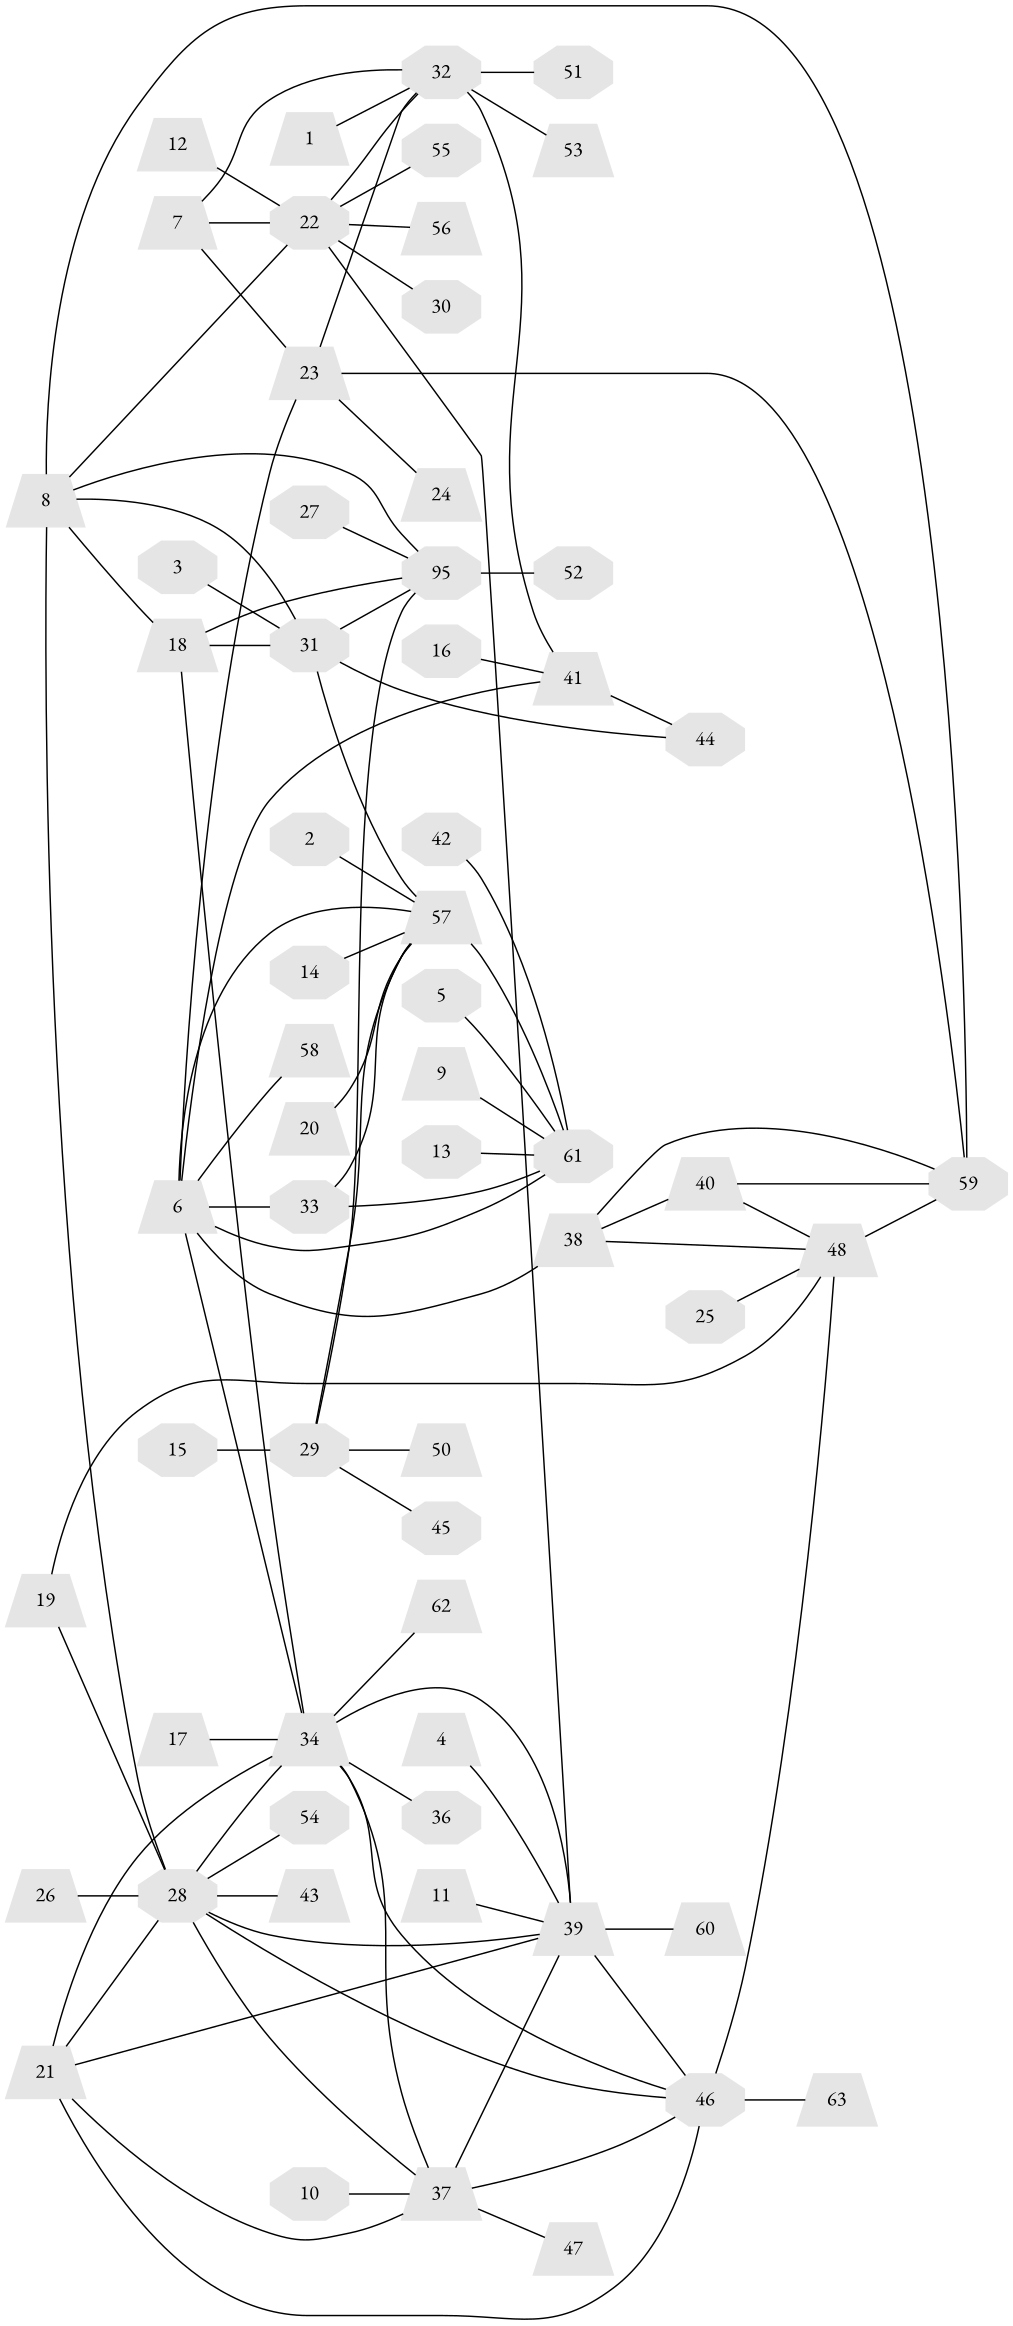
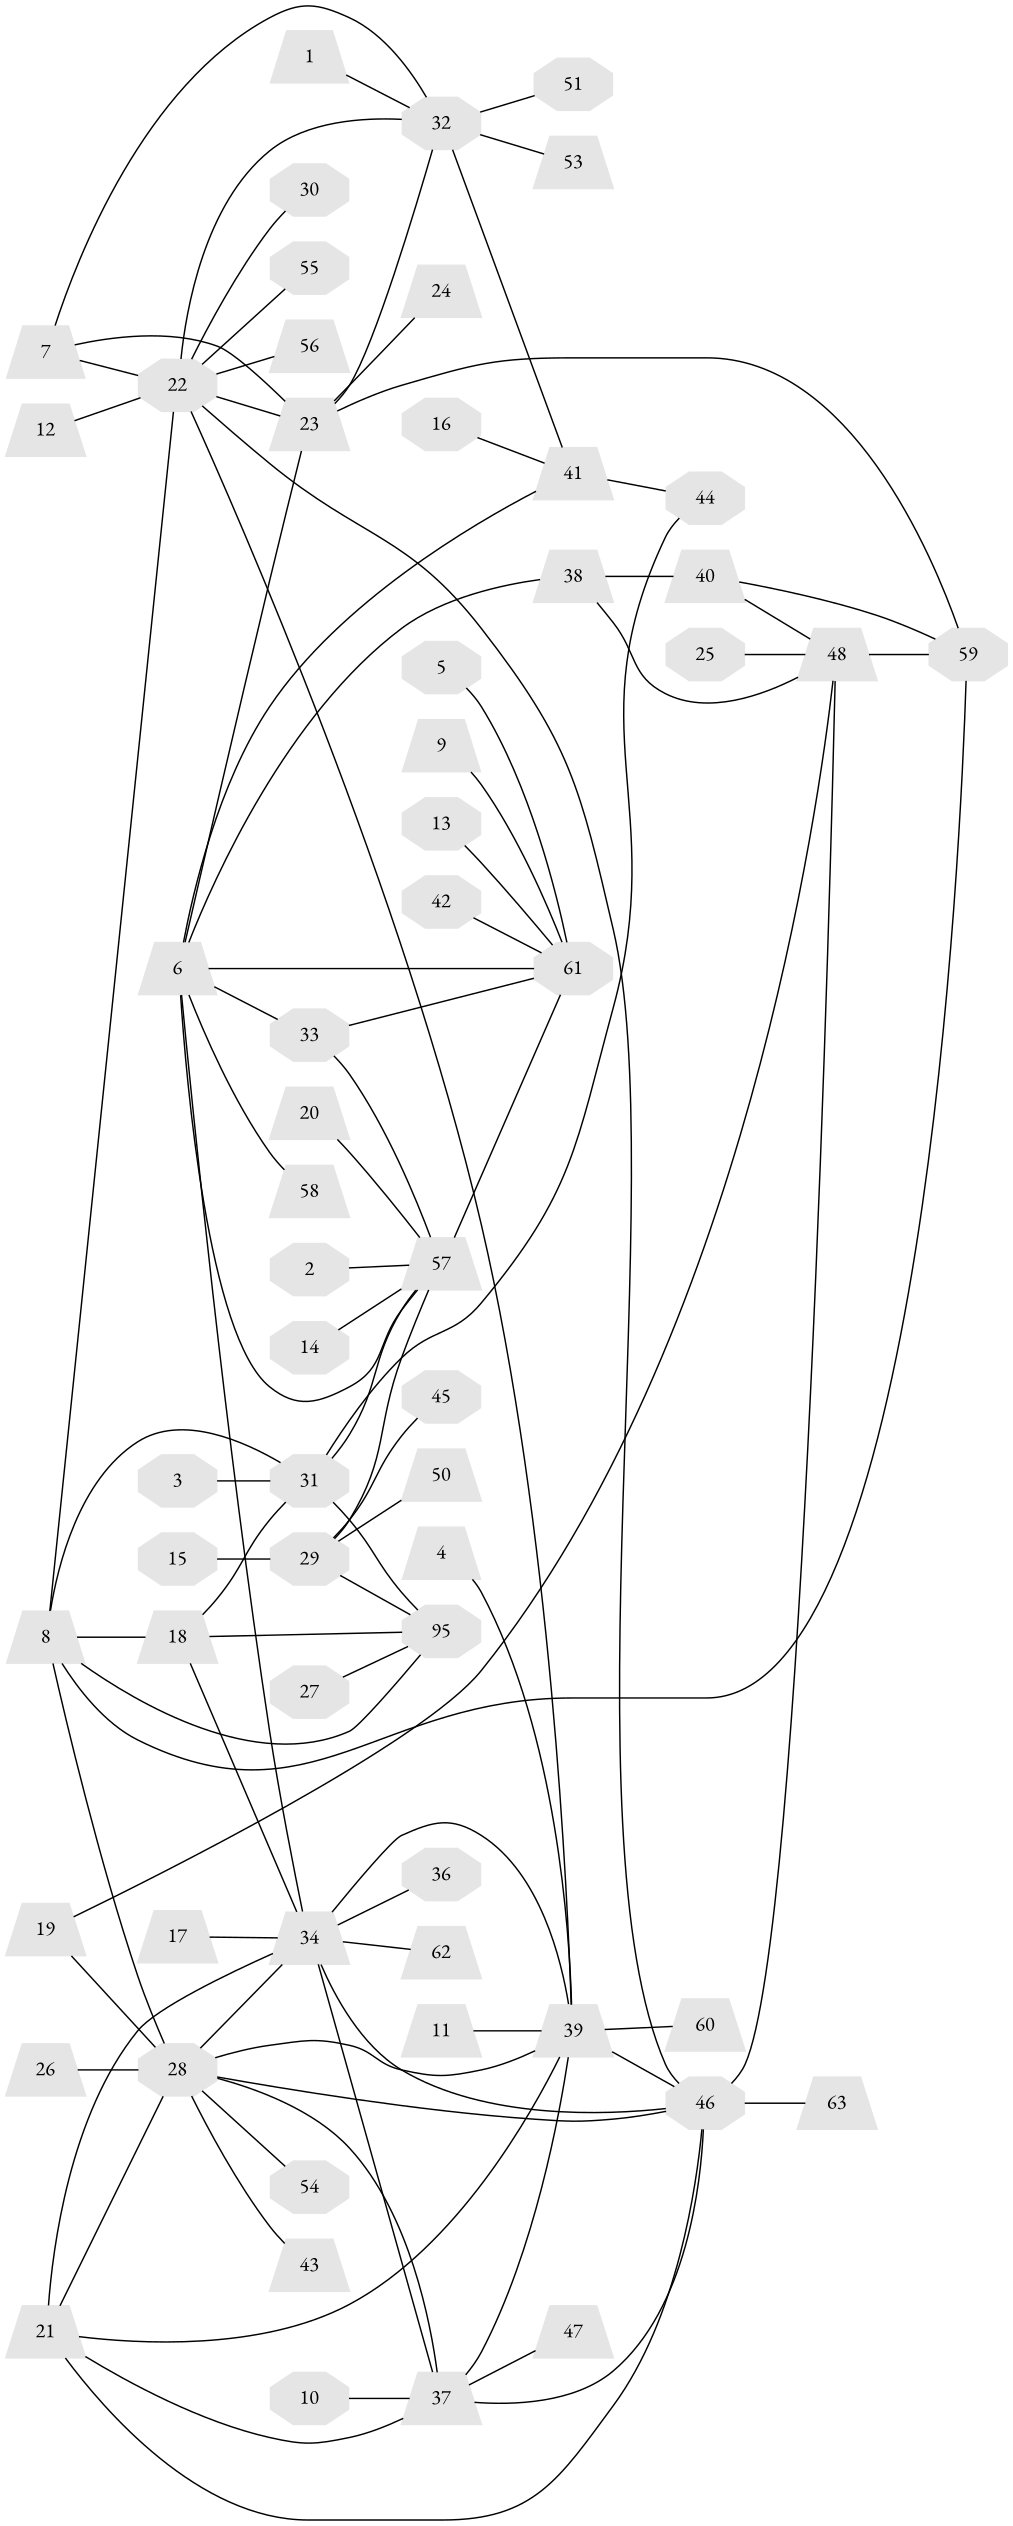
edge "22" -- "23": added
node "52": removed
edge "59" -- "38": removed
edge "22" -- "46": added
